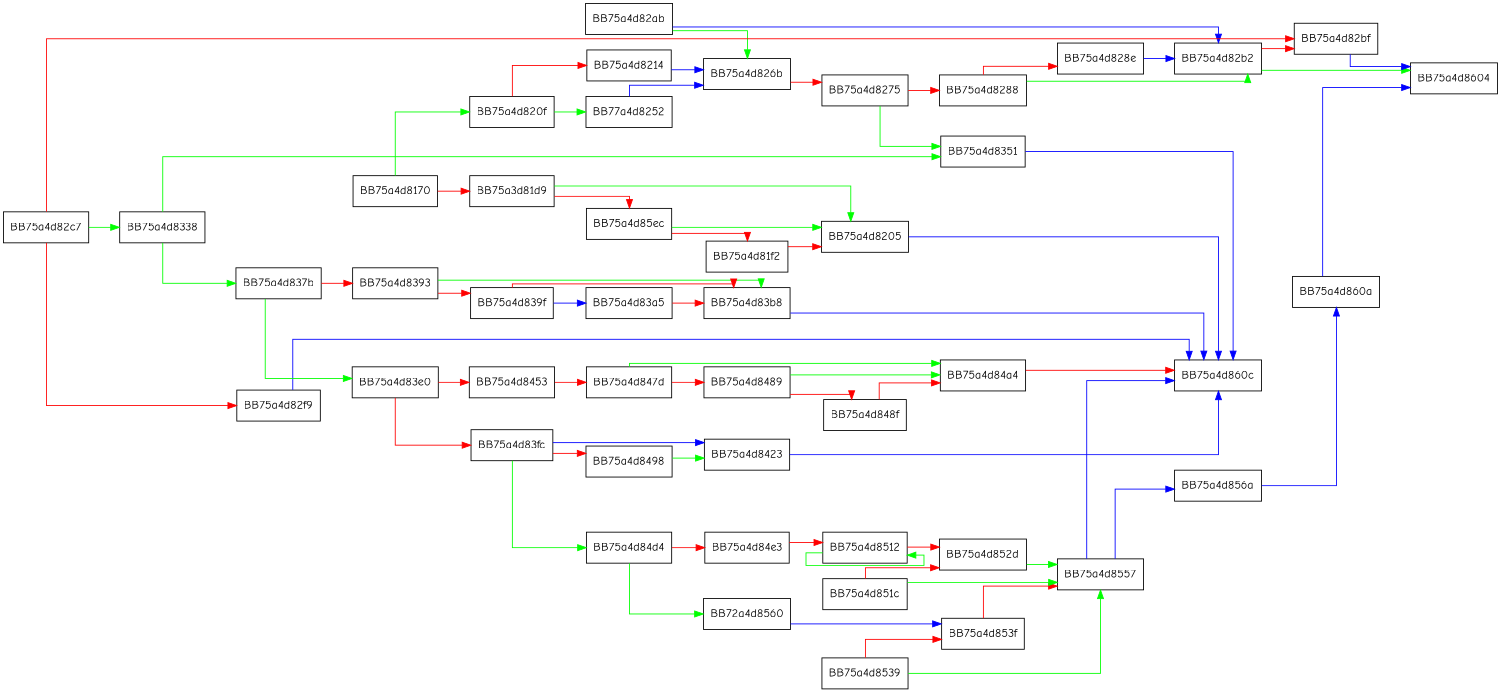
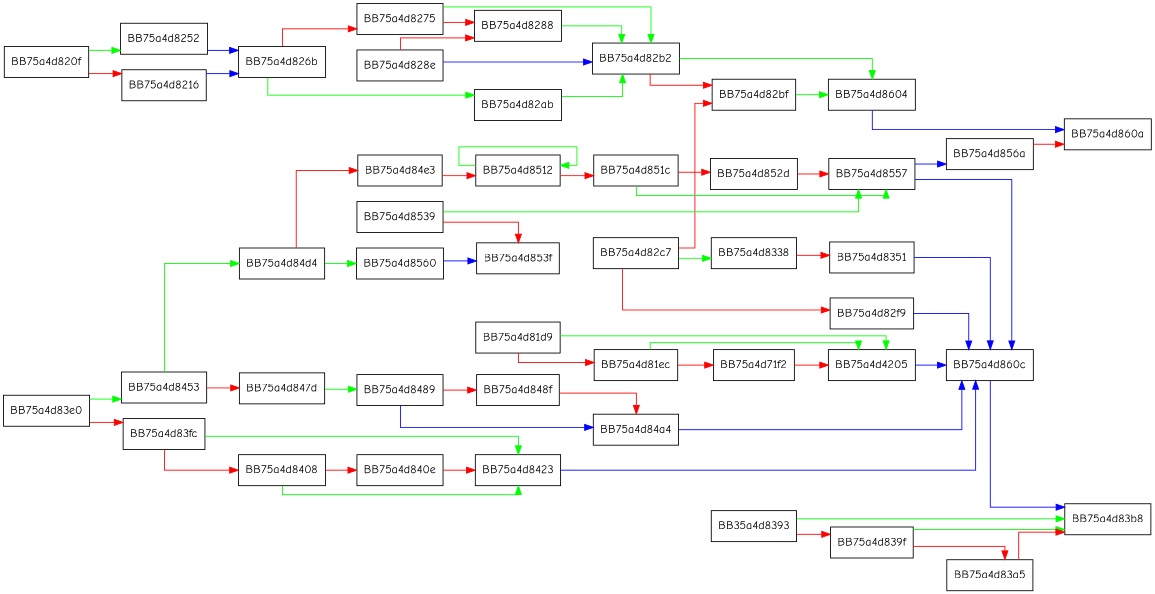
edge "BB75a4d82ab" -> "BB75a4d82b2": color blue -> green
edge "BB75a4d82ab" -> "BB75a4d826b": reversed
node "BB75a4d8214": label "BB75a4d8214" -> "BB75a4d8216"
edge "BB75a4d8288" -> "BB75a4d828e": reversed
edge "BB75a4d82bf" -> "BB75a4d8604": color blue -> green
node "BB77a4d8252": label "BB77a4d8252" -> "BB75a4d8252"
edge "BB75a4d860a" -> "BB75a4d8604": reversed
edge "BB75a4d8275" -> "BB75a4d8351": now "BB75a4d8275" -> "BB75a4d82b2"
edge "BB75a4d8338" -> "BB75a4d8351": color green -> red
node "BB75a4d8170": removed
node "BB75a3d81d9": label "BB75a3d81d9" -> "BB75a4d81d9"
node "BB75a4d85ec": label "BB75a4d85ec" -> "BB75a4d81ec"
node "BB75a4d8205": label "BB75a4d8205" -> "BB75a4d4205"
node "BB75a4d81f2": label "BB75a4d81f2" -> "BB75a4d71f2"
node "BB75a4d837b": removed
node "BB75a4d8393": label "BB75a4d8393" -> "BB35a4d8393"
edge "BB75a4d839f" -> "BB75a4d83b8": color red -> green
edge "BB75a4d839f" -> "BB75a4d83a5": color blue -> red
edge "BB75a4d83b8" -> "BB75a4d860c": reversed
edge "BB75a4d847d" -> "BB75a4d84a4": removed
edge "BB75a4d84a4" -> "BB75a4d860c": color red -> blue
edge "BB75a4d8489" -> "BB75a4d84a4": color green -> blue
edge "BB75a4d83e0" -> "BB75a4d8453": color red -> green
edge "BB75a4d847d" -> "BB75a4d8489": color red -> green
edge "BB75a4d856a" -> "BB75a4d860a": color blue -> red
edge "BB75a4d83fc" -> "BB75a4d8423": color blue -> green
node "BB75a4d8498": label "BB75a4d8498" -> "BB75a4d8408"
node "BB75a4d840e": added
edge "BB75a4d83fc" -> "BB75a4d84d4": now "BB75a4d8453" -> "BB75a4d84d4"
edge "BB75a4d8512" -> "BB75a4d852d": now "BB75a4d8512" -> "BB75a4d851c"
edge "BB75a4d852d" -> "BB75a4d8557": color green -> red
edge "BB75a4d853f" -> "BB75a4d8557": removed
node "BB72a4d8560": label "BB72a4d8560" -> "BB75a4d8560"
